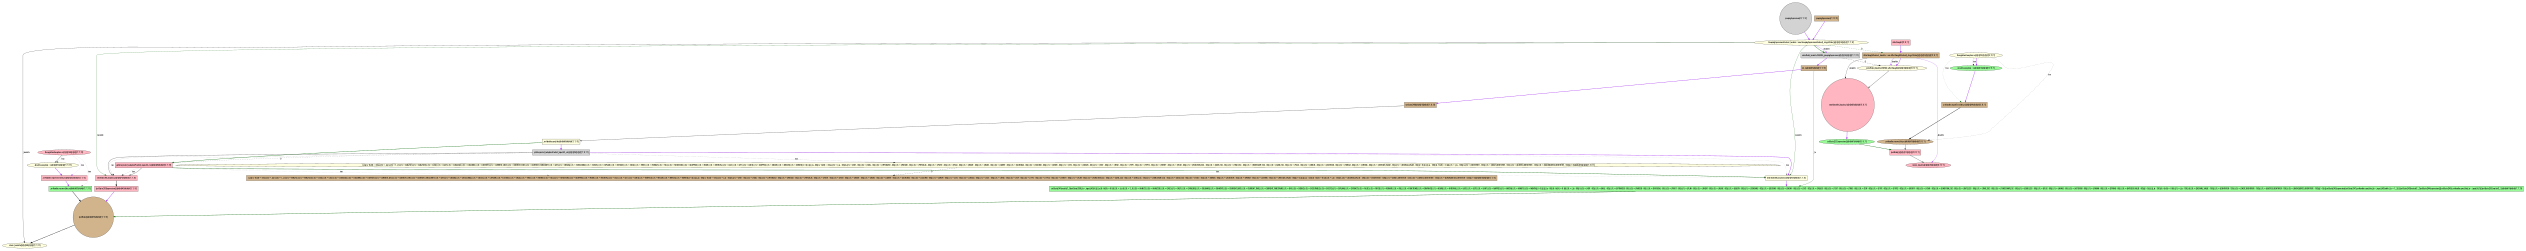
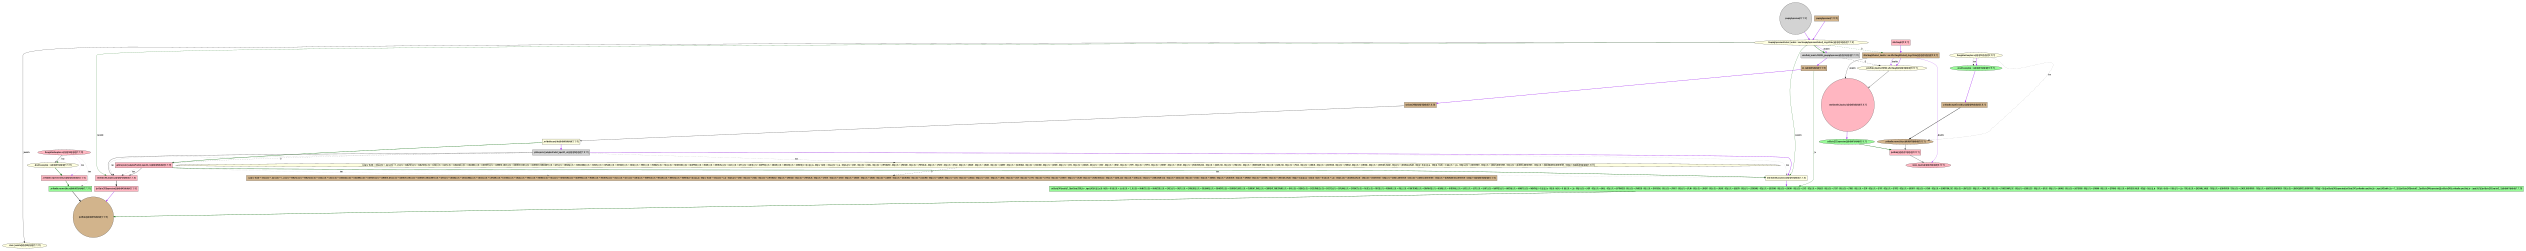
edge "RecognitionException re@@@12@@@['0', '0', '1']" -> "_errHandler.reportError(this,re)@@@14@@@['0', '0', '1']": removed, label "true"
edge "_localctx.exception = re@@@51@@@['1', '1', '0']" -> "_errHandler.reportError(this,re)@@@52@@@['1', '1', '0']": color purple -> darkgreen
edge "_errHandler.reportError(this,re)@@@52@@@['1', '1', '0']" -> "_errHandler.recover(this,re)@@@53@@@['1', '1', '0']": color purple -> darkgreen
edge "{exitRule()}@@@55@@@['1', '1', '0']" -> "return _localctx@@@58@@@['1', '1', '0']": removed
